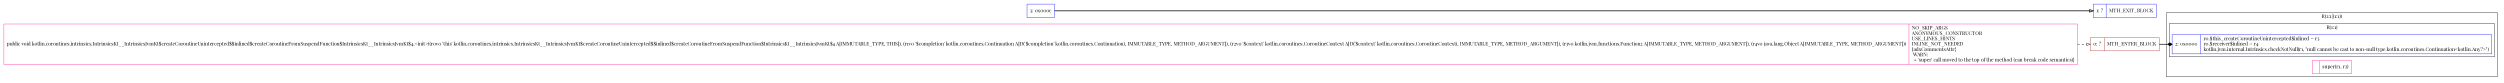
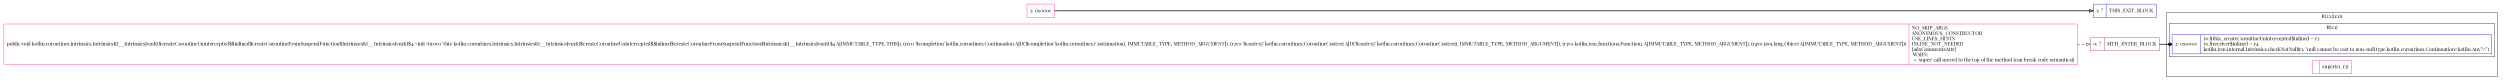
node "3: 0x000c": color blue -> deeppink
node "1: ?": text "MTH_EXIT_BLOCK" -> "THIS_EXIT_BLOCK"
